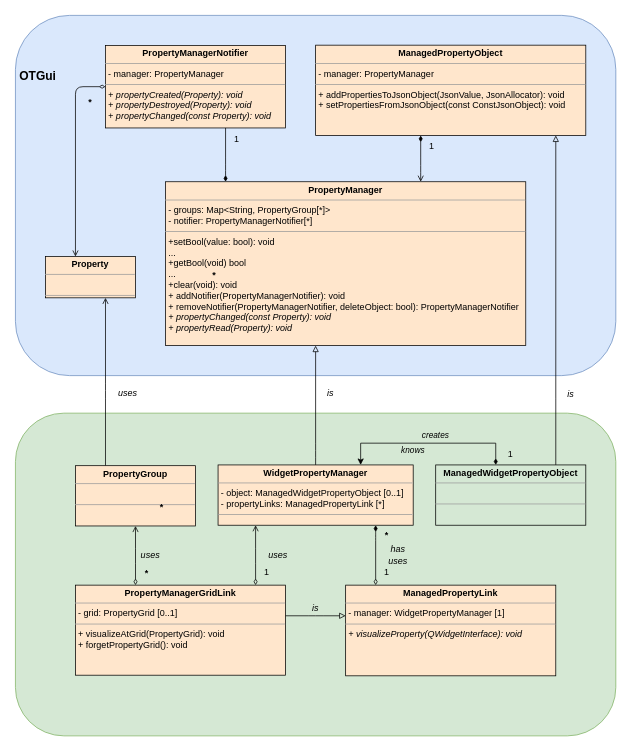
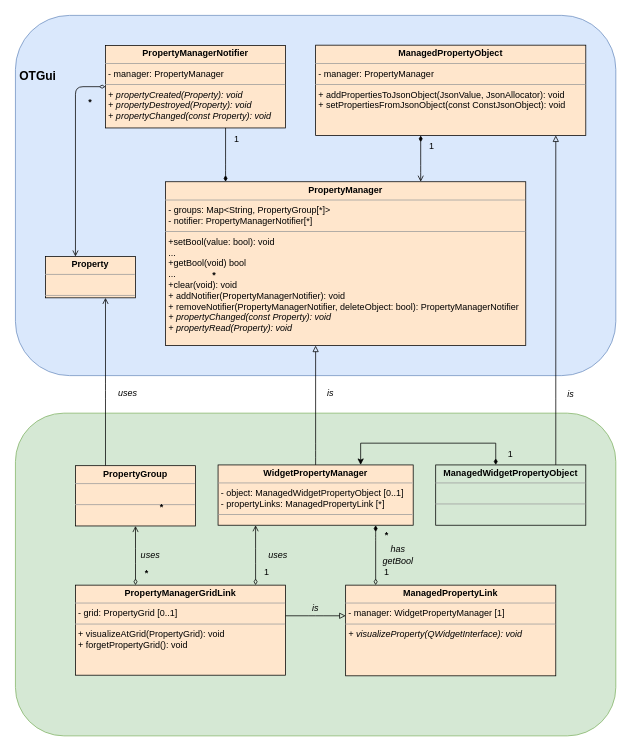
node "creates": removed
node "knows": removed
node "has uses": label "has uses" -> "has getBool"
